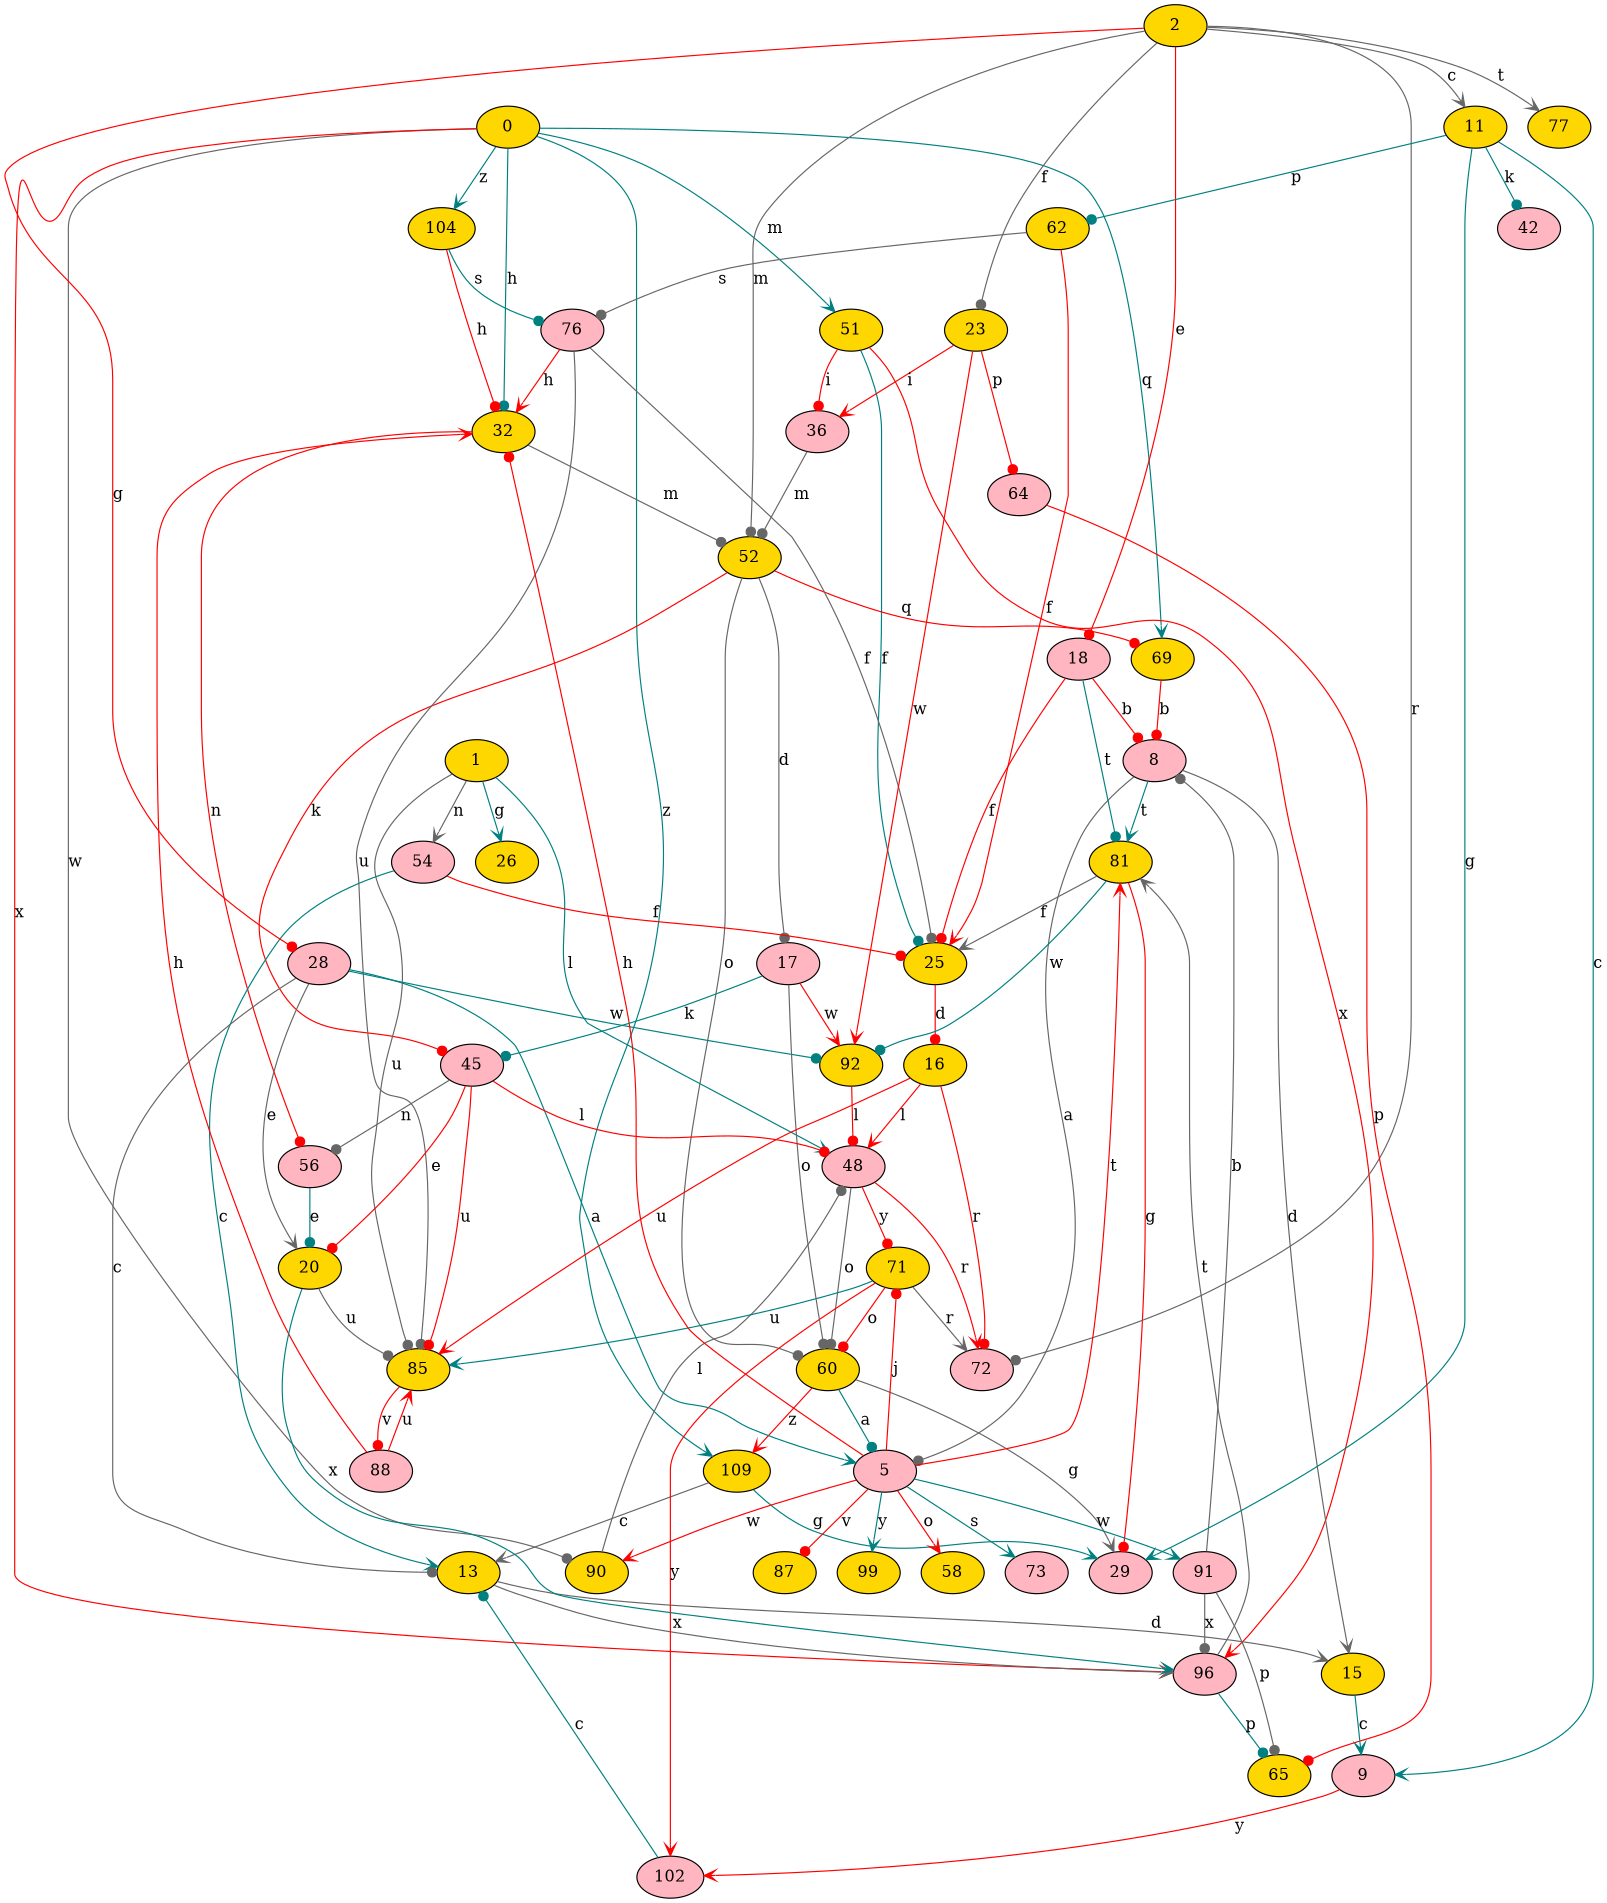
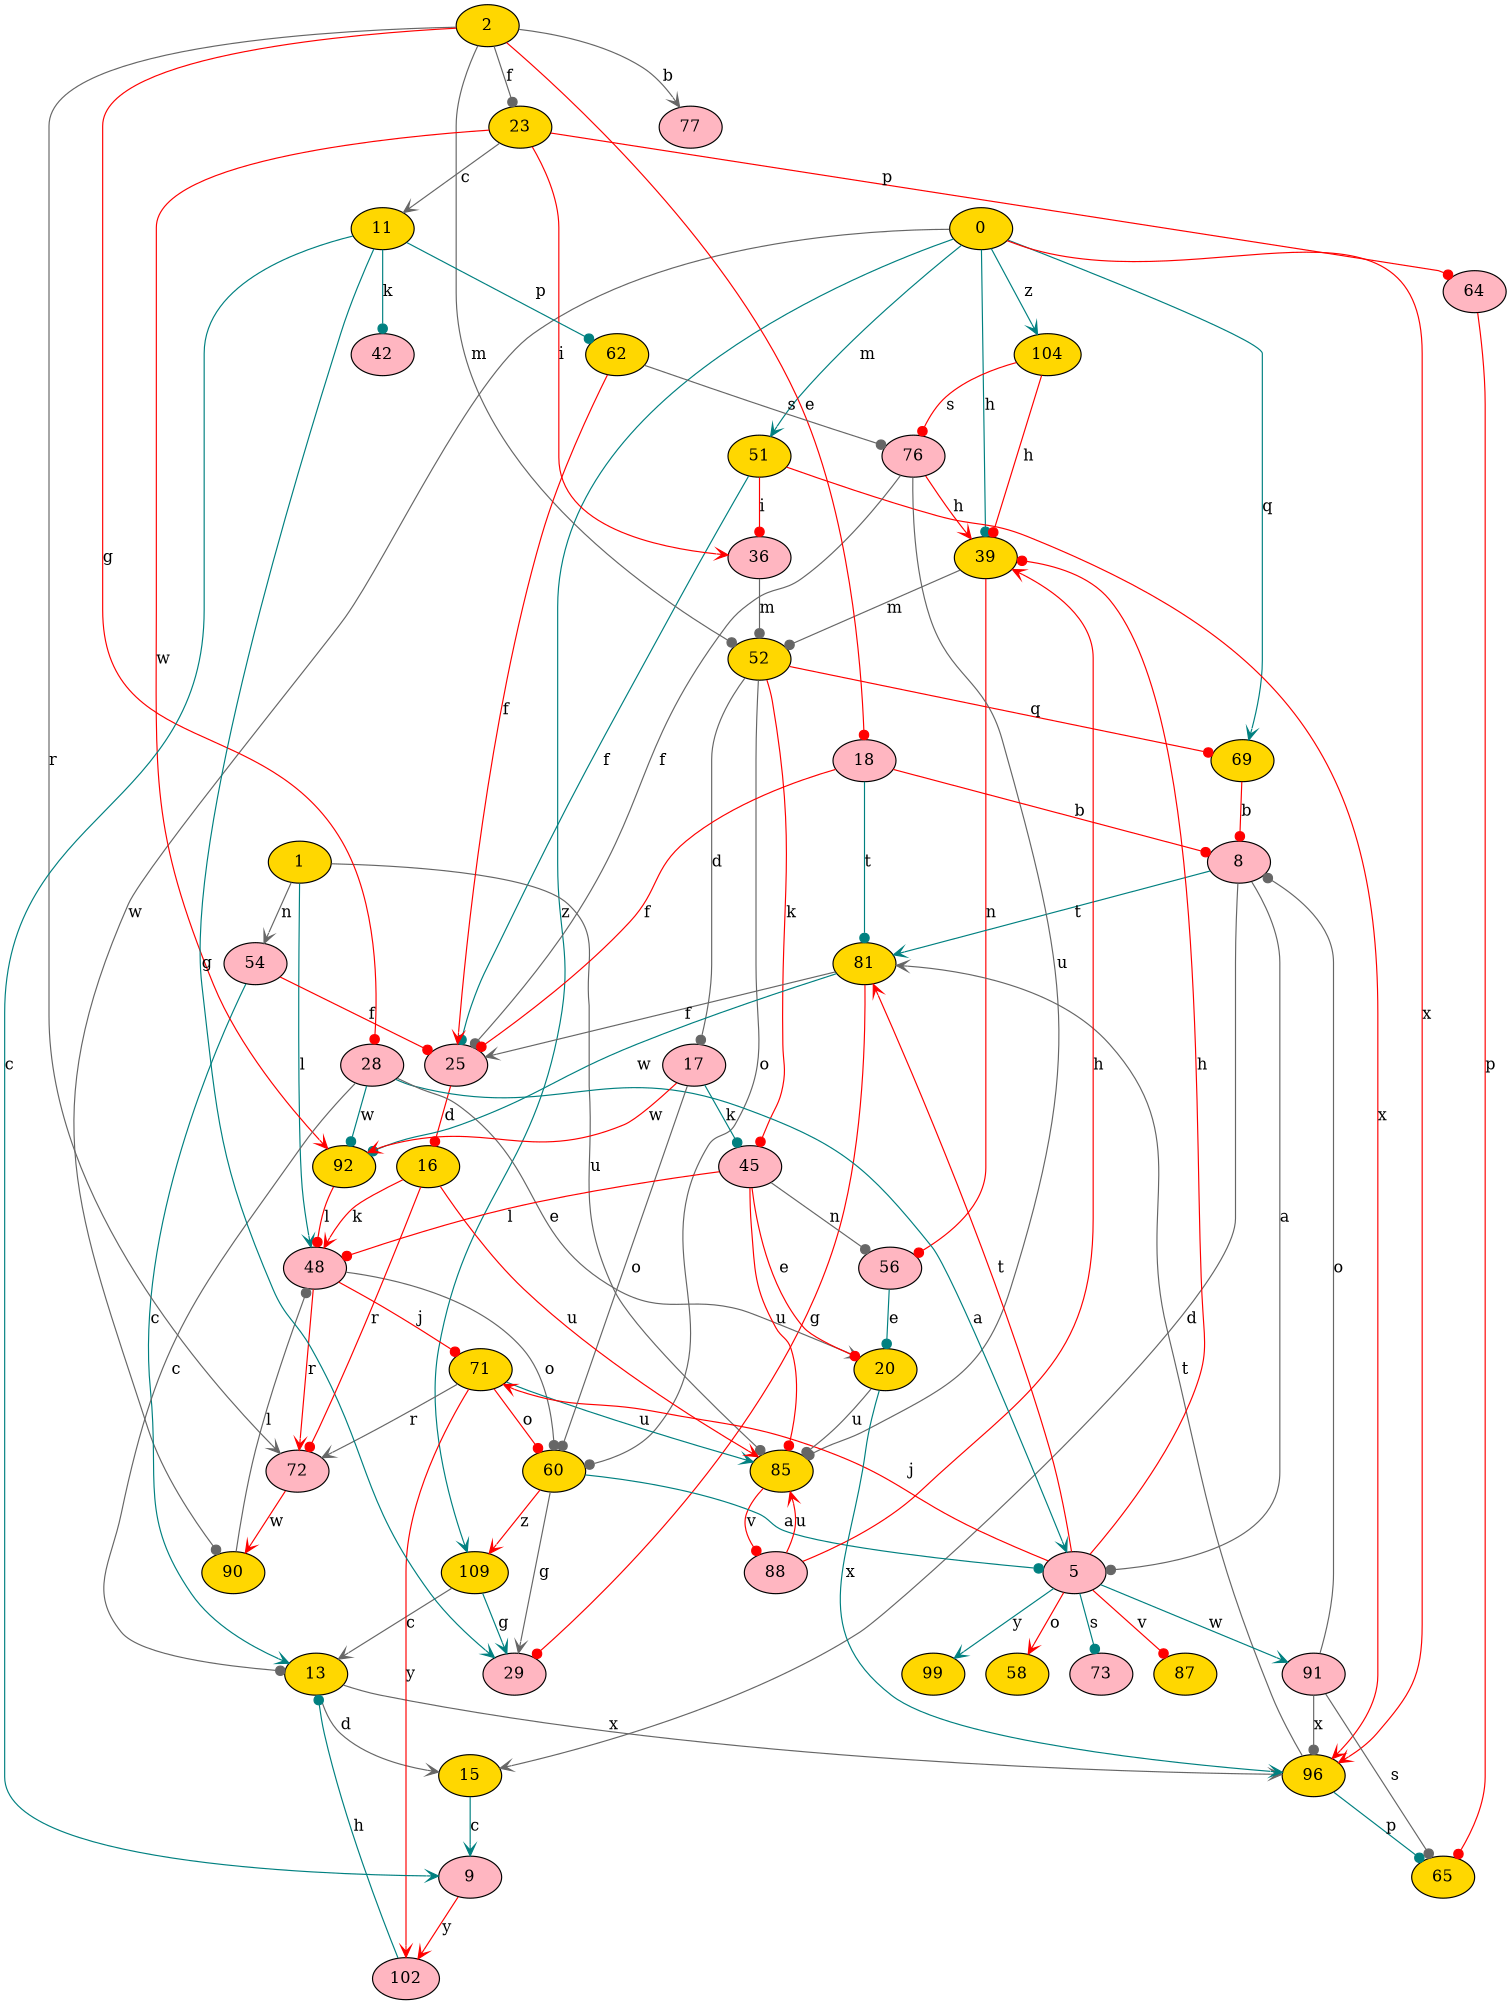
edge "2" -> "11": now "23" -> "11"
edge "2" -> "77": label "t" -> "b"
node "77": fillcolor gold -> lightpink
edge "104" -> "76": color teal -> red
node "32": label "32" -> "39"
edge "2" -> "72": arrowhead dot -> vee
node "26": removed
node "25": fillcolor gold -> lightpink
edge "16" -> "48": label "l" -> "k"
edge "91" -> "8": label "b" -> "o"
edge "48" -> "71": label "y" -> "j"
edge "5" -> "71": arrowhead dot -> vee
edge "5" -> "90": now "72" -> "90"
edge "5" -> "73": arrowhead vee -> dot
node "96": fillcolor lightpink -> gold
edge "91" -> "65": label "p" -> "s"
edge "102" -> "13": label "c" -> "h"
